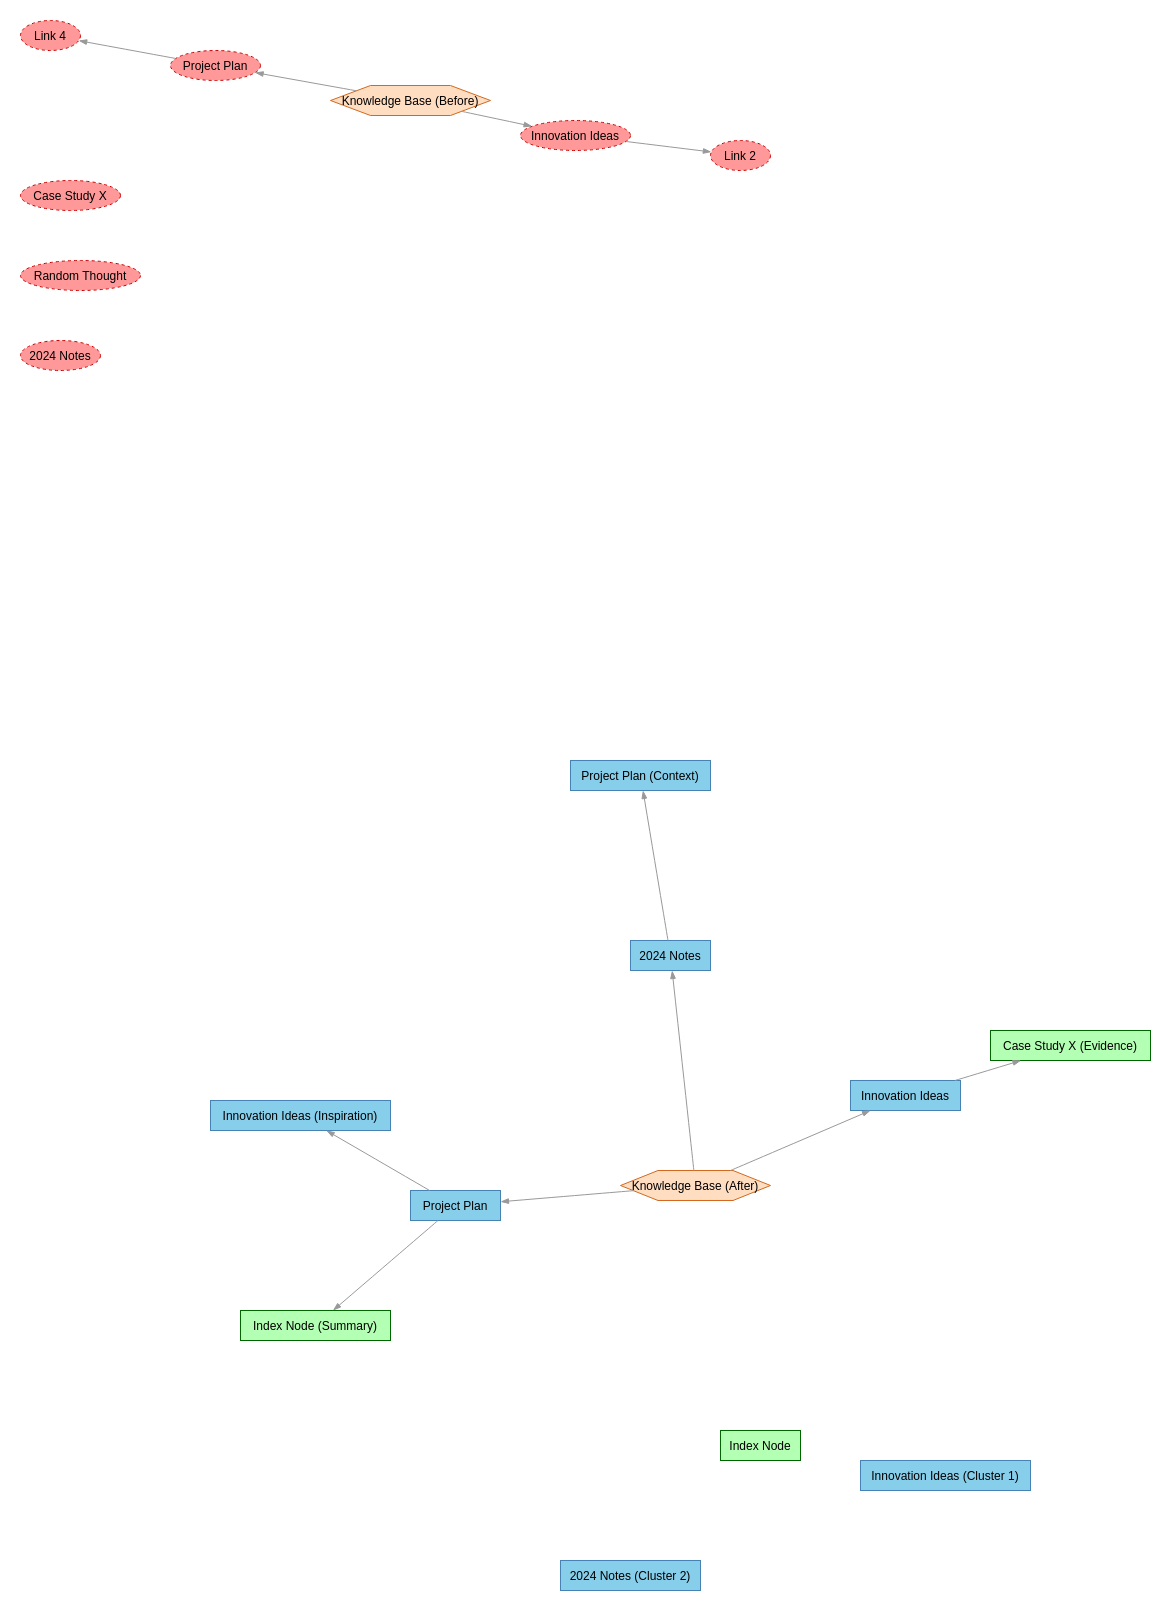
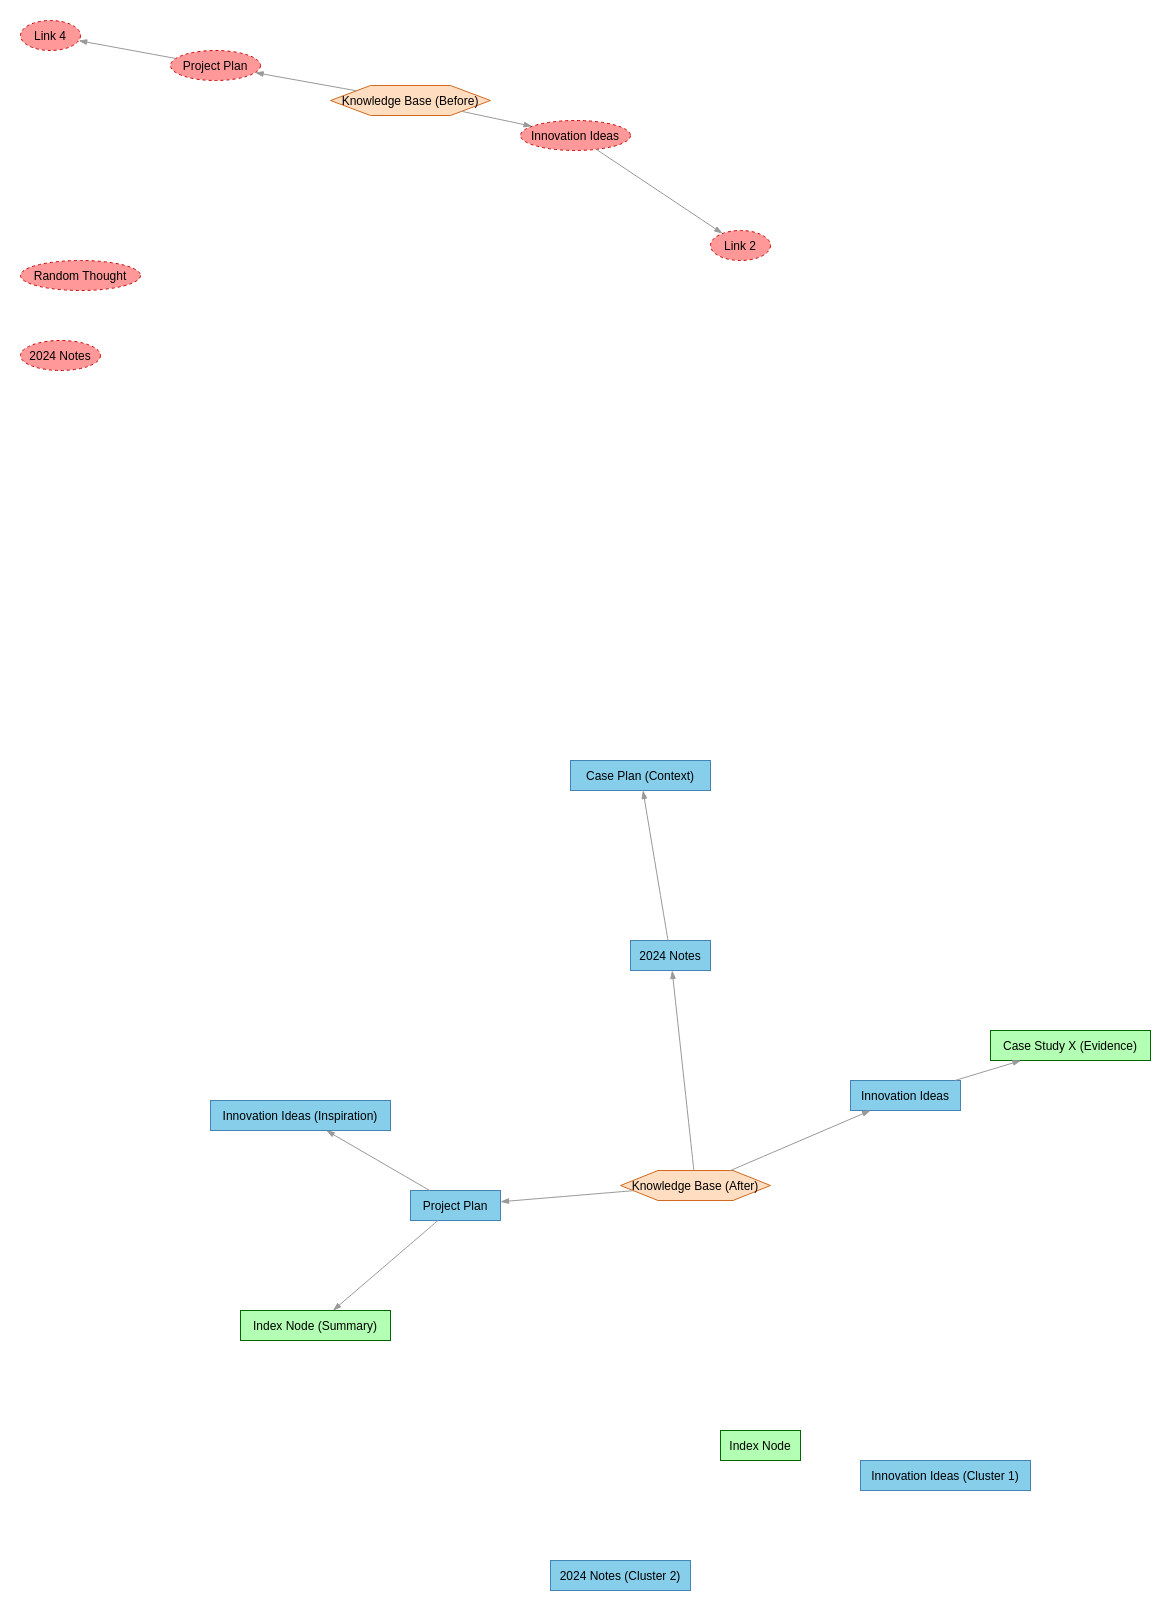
node "Link 2": moved (741, 156) -> (741, 246)
node "Case Study X": removed
node "Project Plan (Context)": label "Project Plan (Context)" -> "Case Plan (Context)"
node "2024 Notes (Cluster 2)": moved (631, 1576) -> (621, 1576)
